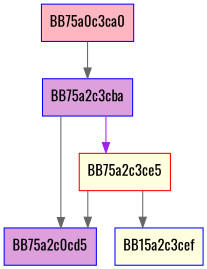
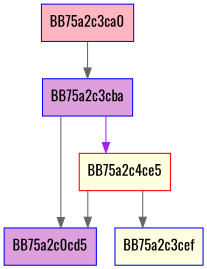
node "BB75a0c3ca0": label "BB75a0c3ca0" -> "BB75a2c3ca0"
node "BB75a2c3ce5": label "BB75a2c3ce5" -> "BB75a2c4ce5"
node "BB15a2c3cef": label "BB15a2c3cef" -> "BB75a2c3cef"
